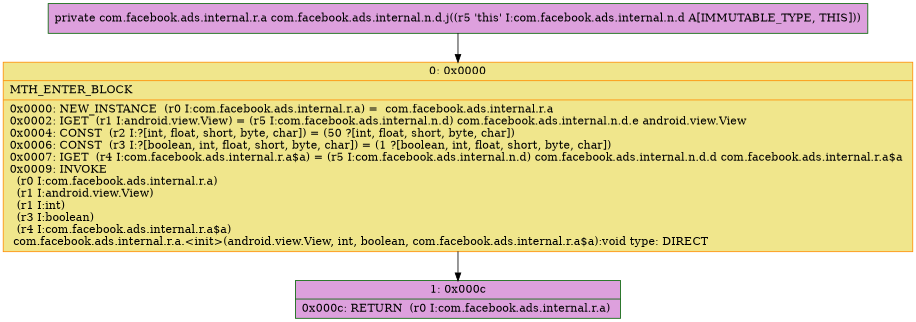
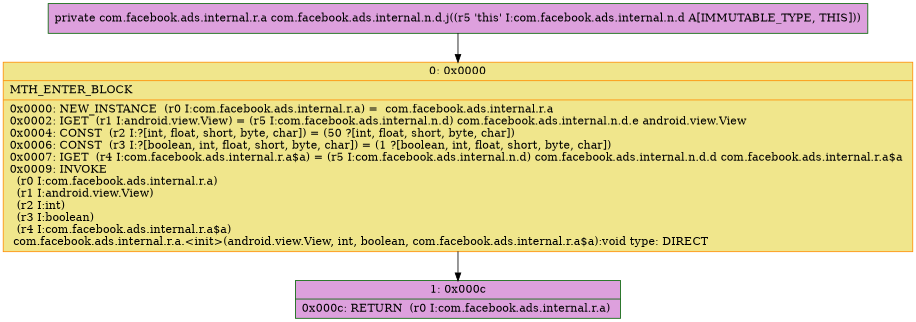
node "0: 0x0000": text "(r1 I:int)" -> "(r2 I:int)"
